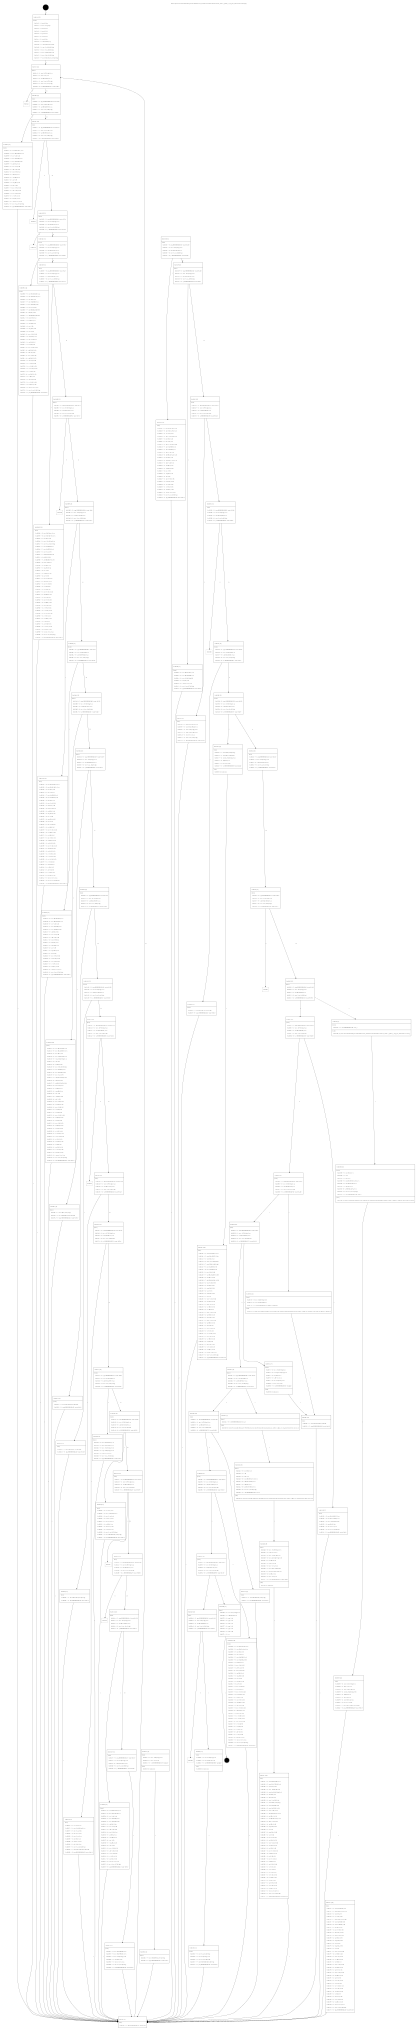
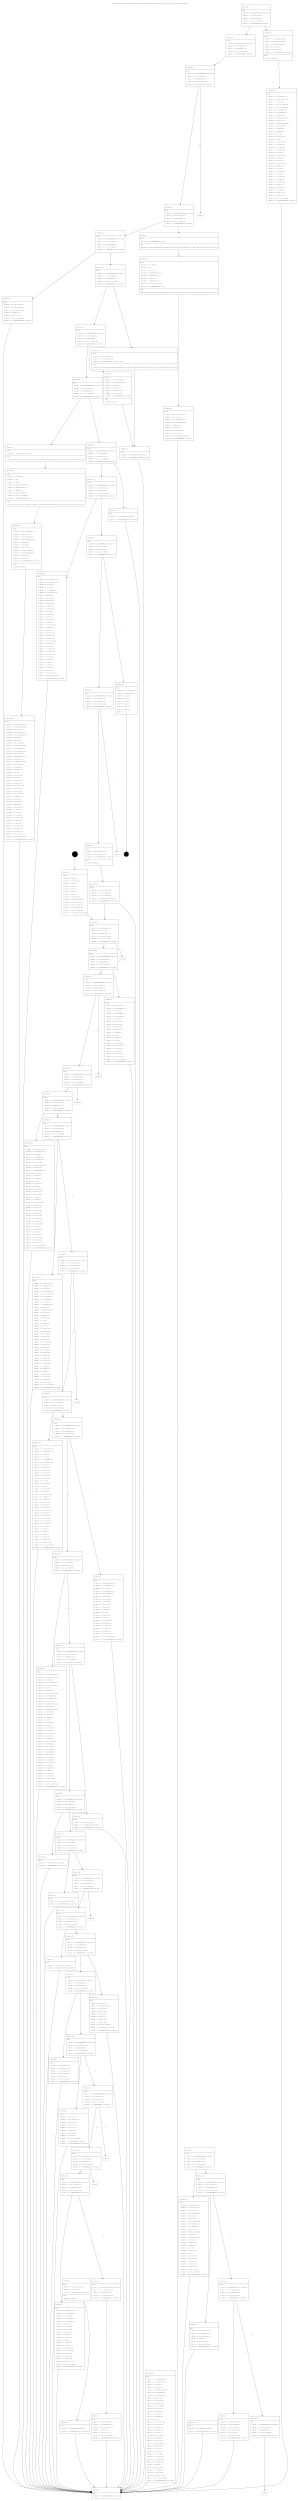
node "0x401f74 [25]": removed
edge "0x402a82 [5]" -> "0x401cef [23]": now "0x402103 [21]" -> "0x401cef [23]"
